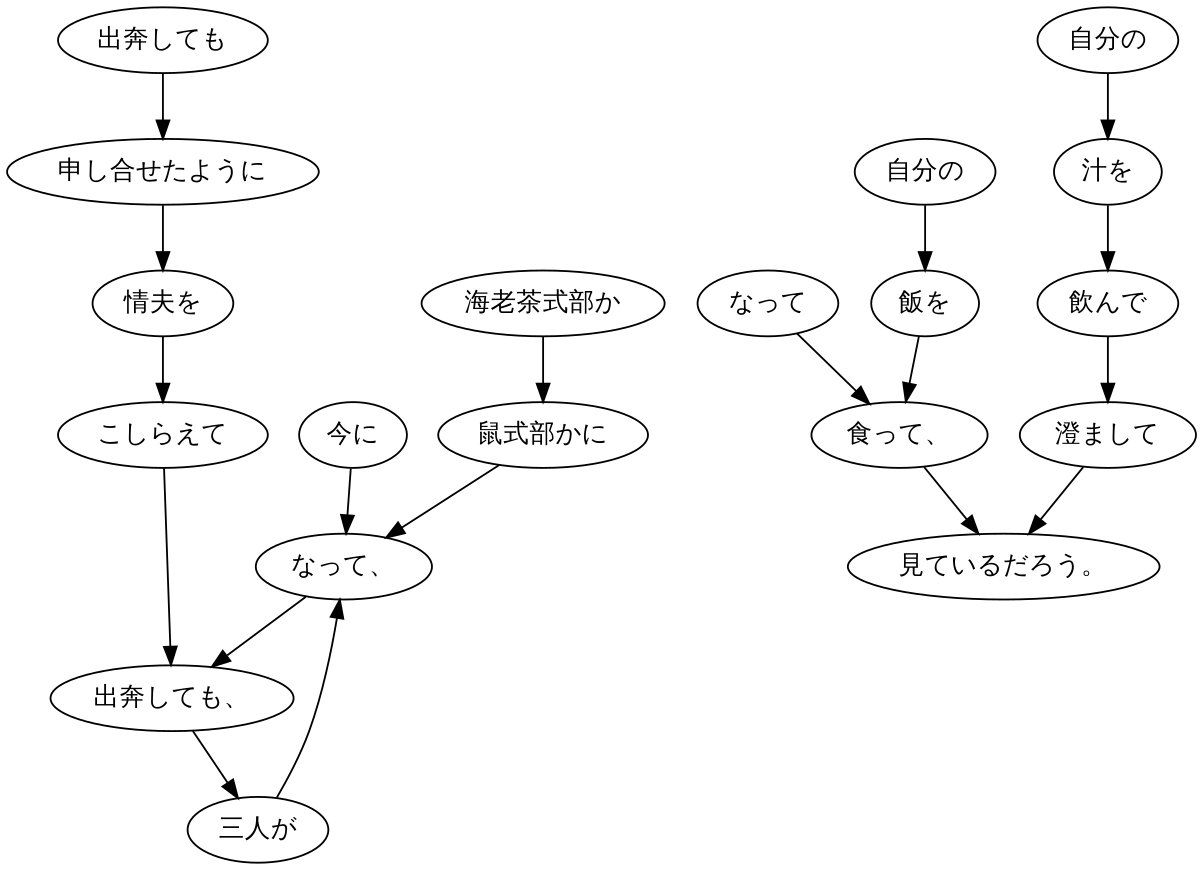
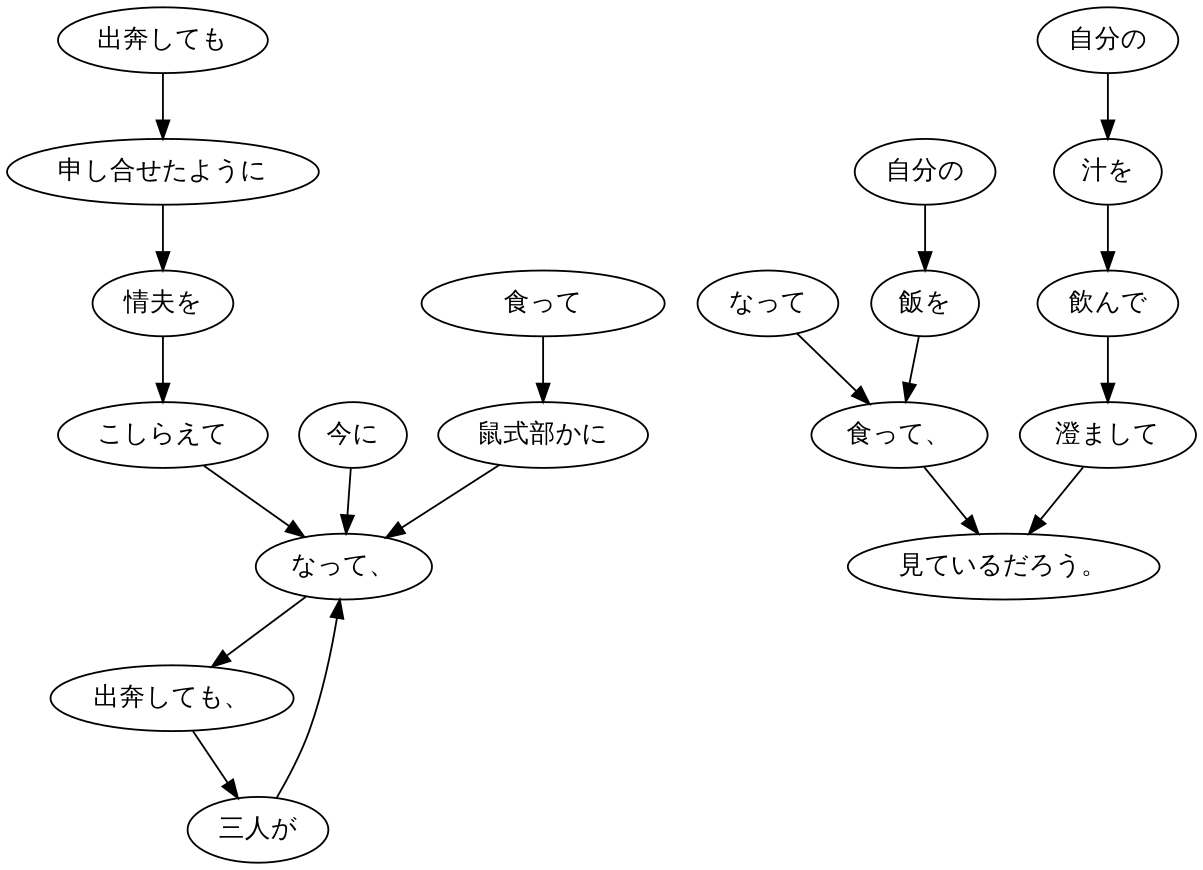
node "海老茶式部か": label "海老茶式部か" -> "食って"
edge "こしらえて" -> "出奔しても、": now "こしらえて" -> "なって、"
